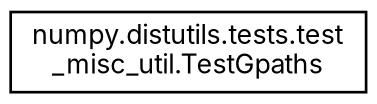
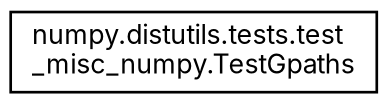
node "numpy.distutils.tests.test _misc_util.TestGpaths": label "numpy.distutils.tests.test _misc_util.TestGpaths" -> "numpy.distutils.tests.test _misc_numpy.TestGpaths"
